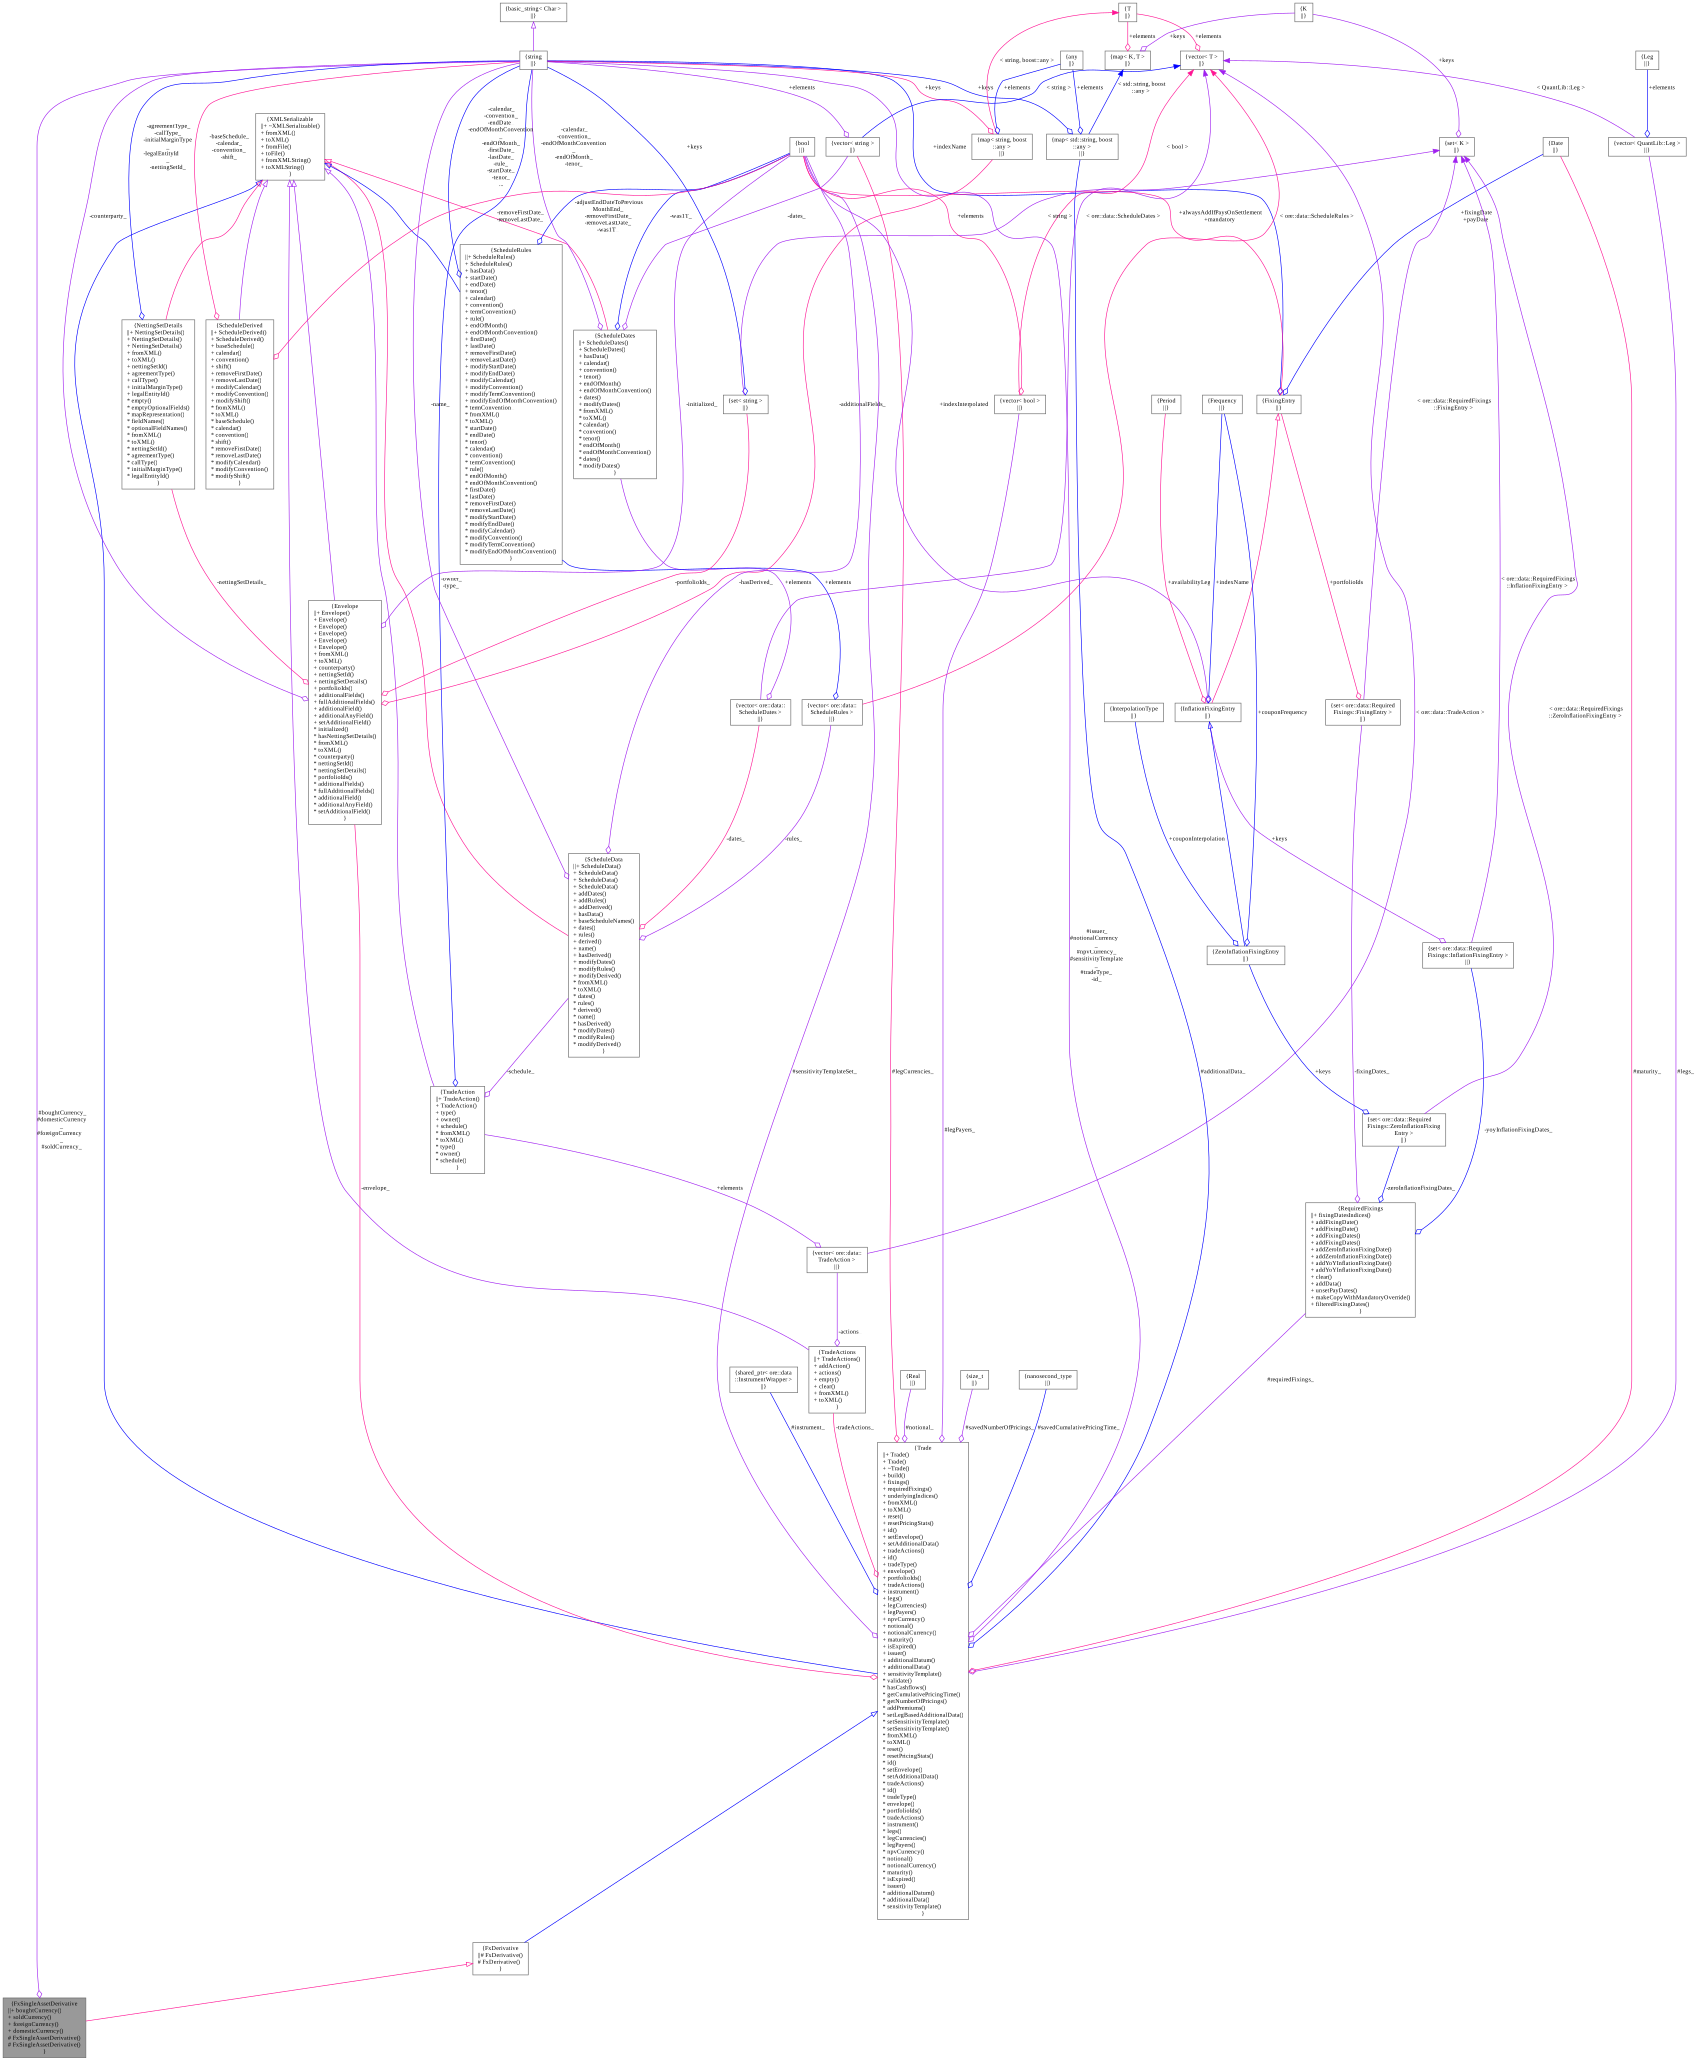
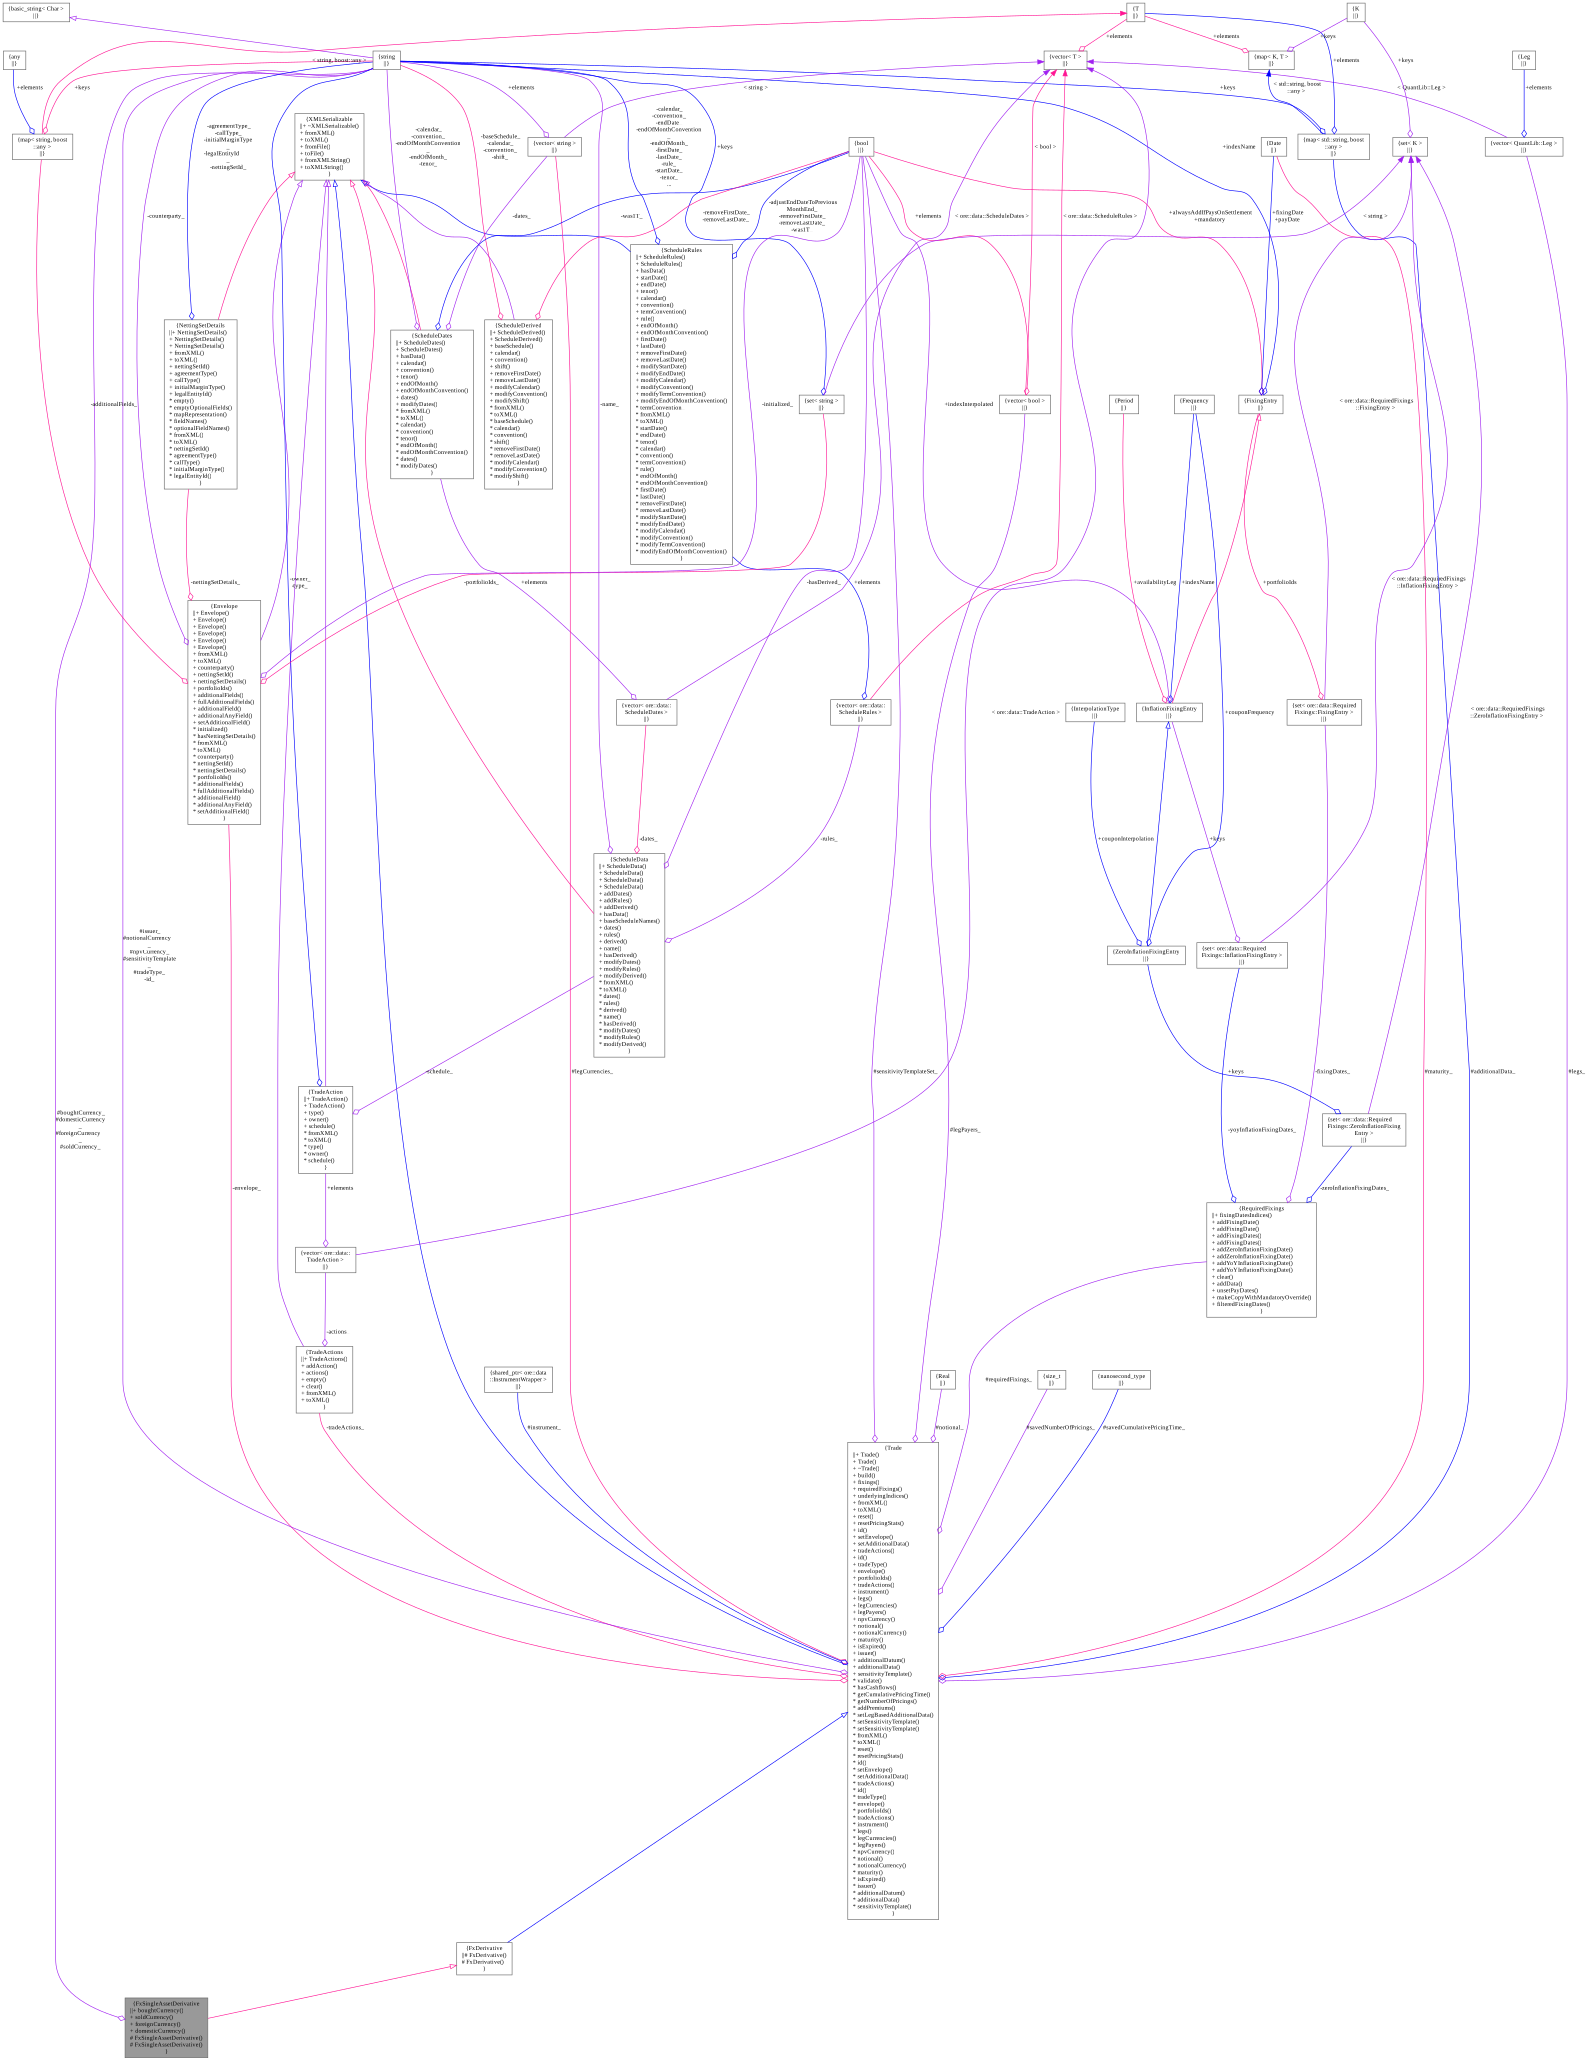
edge "{vector< string > ||}" -> "{vector< T > ||}": color blue -> purple
edge "{any ||}" -> "{map< std::string, boost ::any > ||}": now "{T ||}" -> "{map< std::string, boost ::any > ||}"
